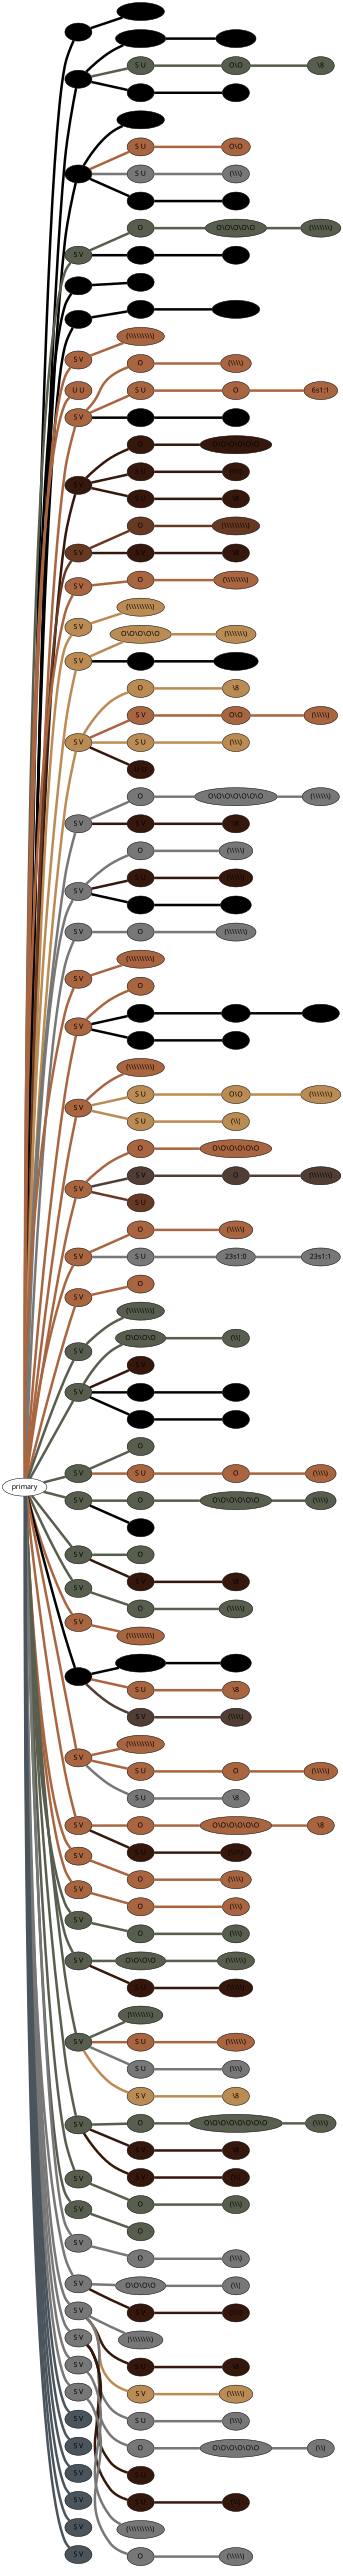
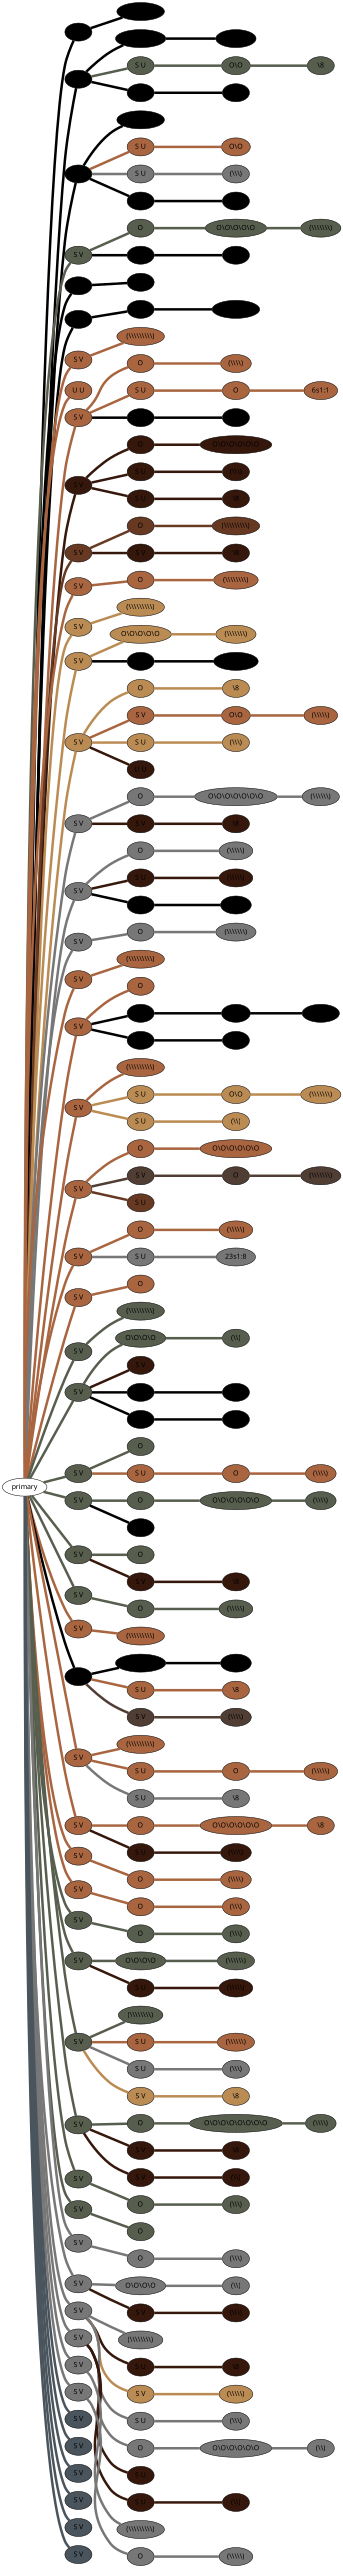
node "23s1:0": label "23s1:0" -> "23s1:8"
node "23s1:1": removed
